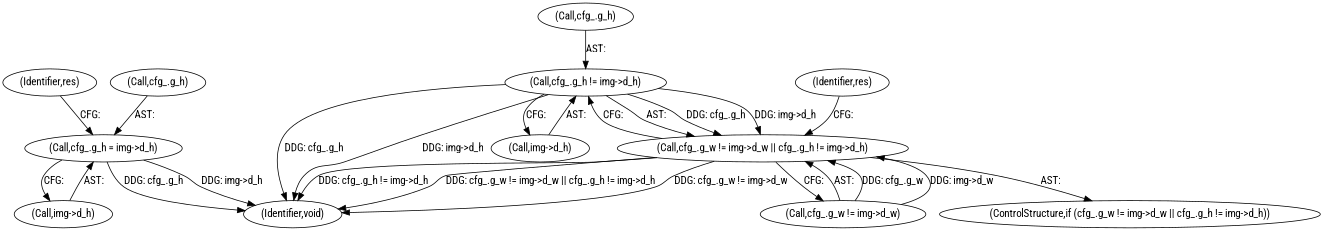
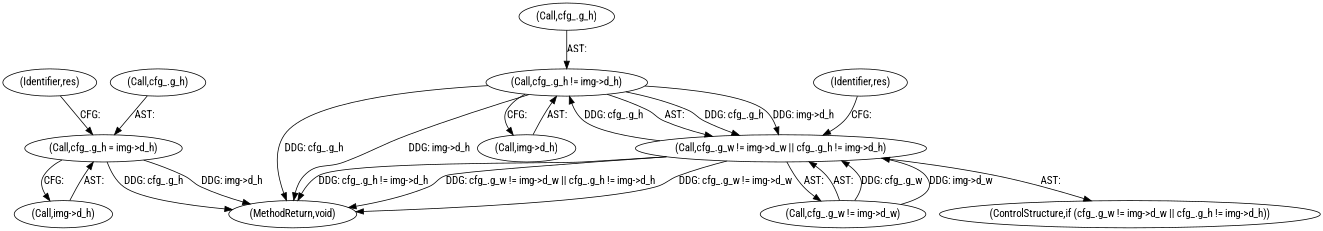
edge "(Call,cfg_.g_w != img->d_w || cfg_.g_h != img->d_h)" -> "(Call,cfg_.g_h != img->d_h)": label "CFG: " -> "DDG: cfg_.g_h"
edge "(Call,cfg_.g_w != img->d_w || cfg_.g_h != img->d_h)" -> "(Call,cfg_.g_w != img->d_w)": label "CFG: " -> "AST: "
node "(Identifier,void)": label "(Identifier,void)" -> "(MethodReturn,void)"
